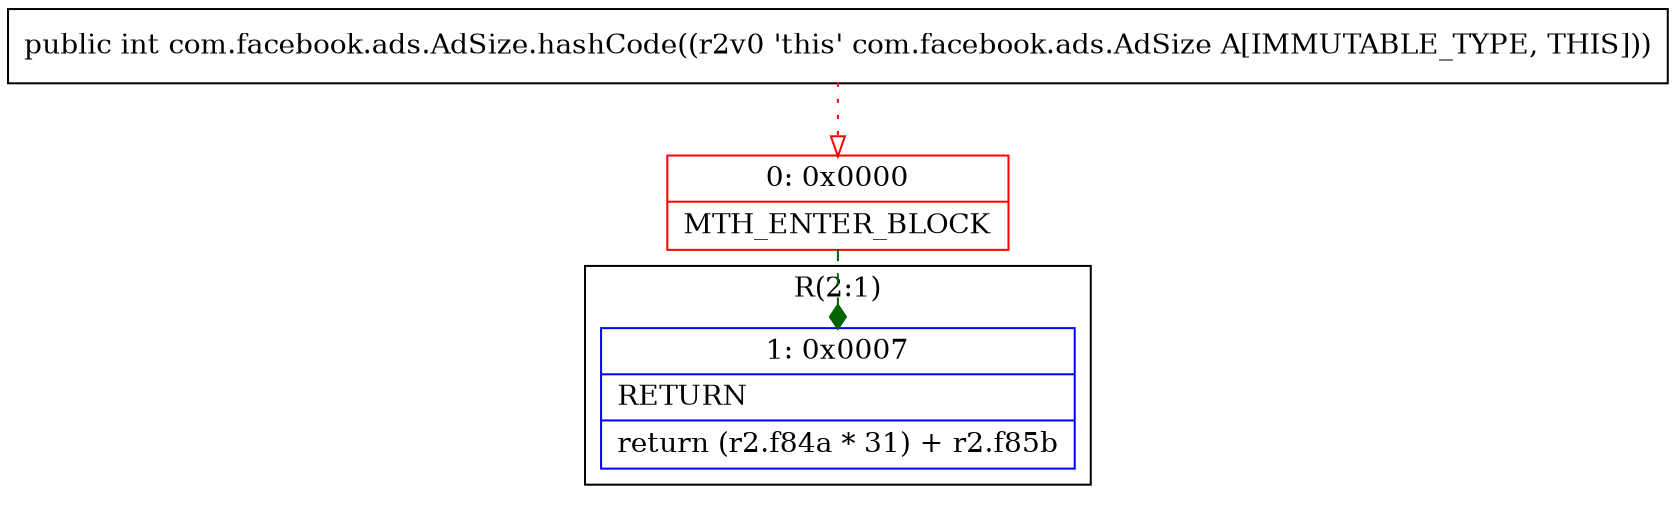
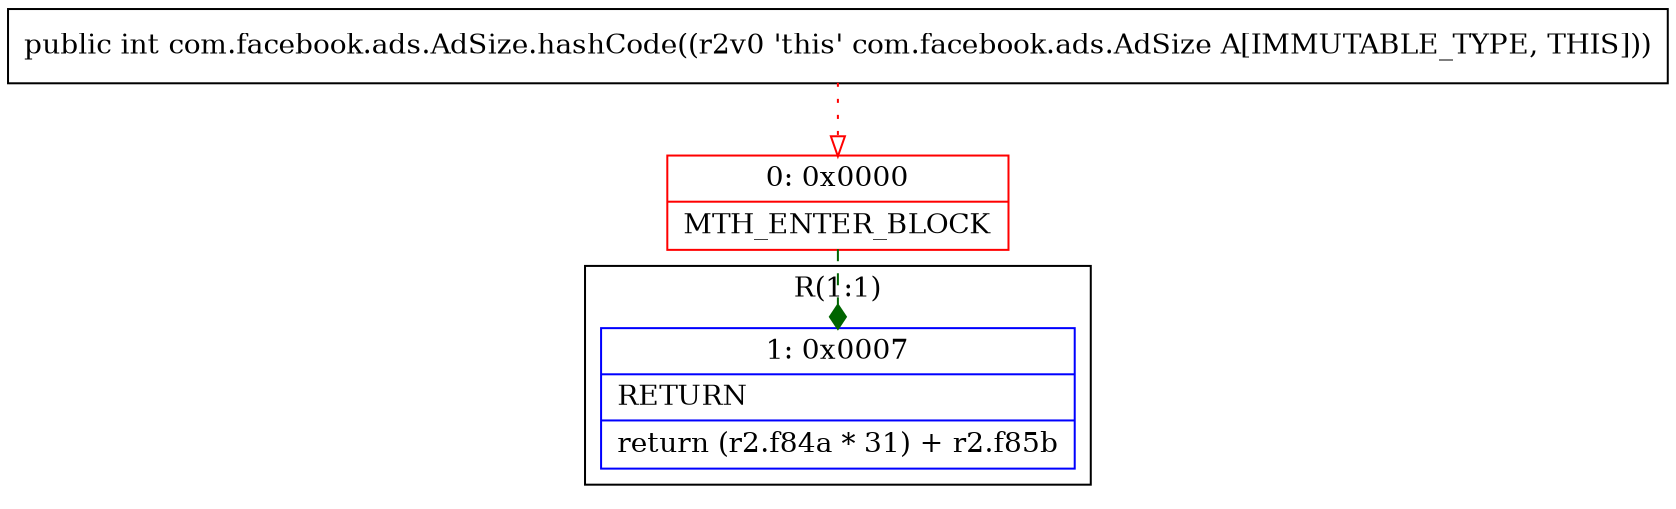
cluster "R(2:1)": label "R(2:1)" -> "R(1:1)"
